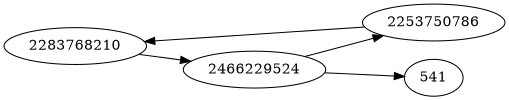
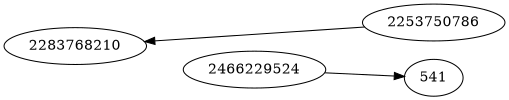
edge "2466229524" -> "2253750786": removed
edge "2283768210" -> "2466229524": removed
